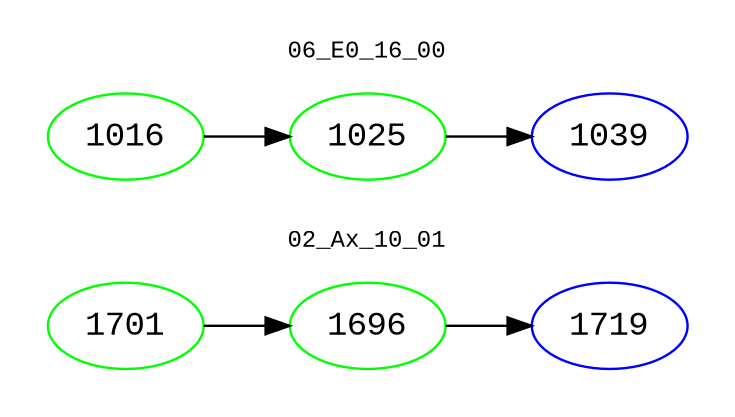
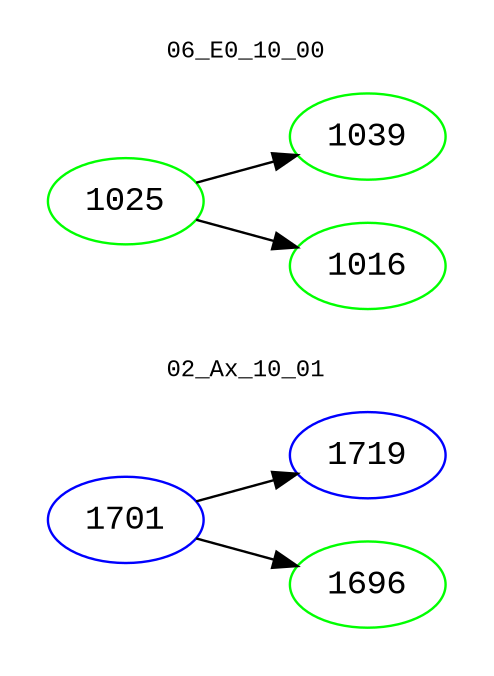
cluster "06_E0_16_00": label "06_E0_16_00" -> "06_E0_10_00"
edge "1016" -> "1025": reversed
node "1039": color blue -> green
node "1701": color green -> blue
edge "1696" -> "1719": now "1701" -> "1719"
